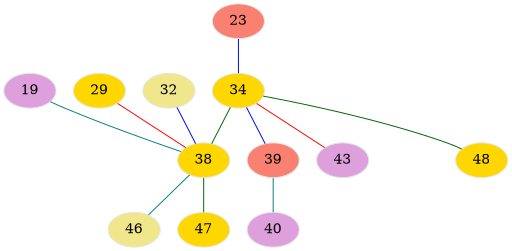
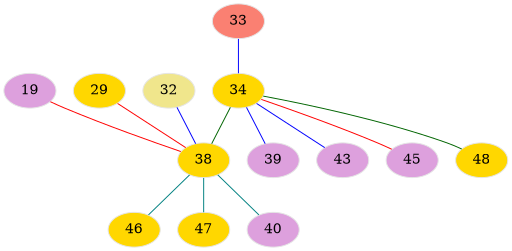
node "23": label "23" -> "33"
edge "34" -- "43": color red -> blue
edge "19" -- "38": color teal -> red
node "39": fillcolor salmon -> plum
node "45": added
edge "38" -- "47": color darkgreen -> teal
edge "39" -- "40": now "38" -- "40"
node "46": fillcolor khaki -> gold
